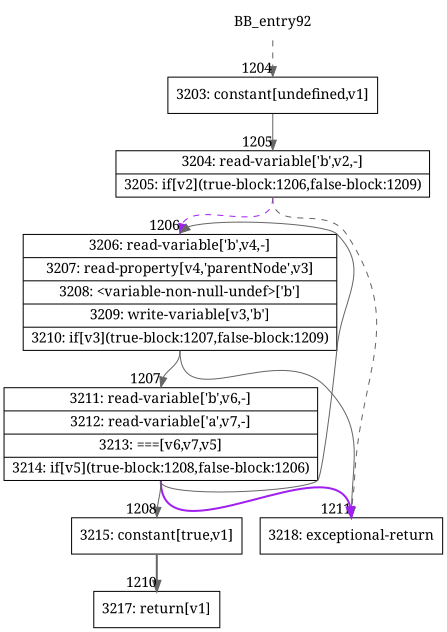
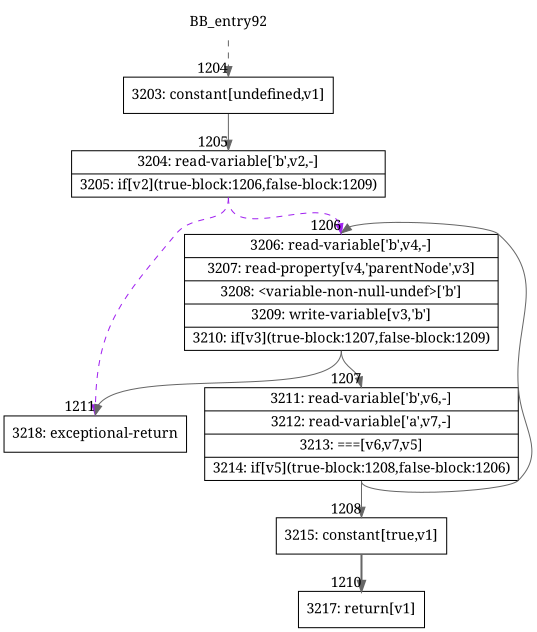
edge "3204: read-variable['b',v2,-]" -> "3218: exceptional-return": color gray40 -> purple
edge "3211: read-variable['b',v6,-]" -> "3218: exceptional-return": removed
